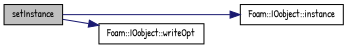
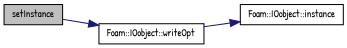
edge "setInstance" -> "Foam::IOobject::instance": now "Foam::IOobject::writeOpt" -> "Foam::IOobject::instance"
